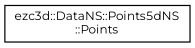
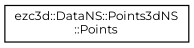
node "ezc3d::DataNS::Points5dNS ::Points": label "ezc3d::DataNS::Points5dNS ::Points" -> "ezc3d::DataNS::Points3dNS ::Points"
